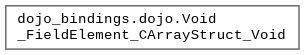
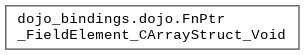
node "dojo_bindings.dojo.Void _FieldElement_CArrayStruct_Void": label "dojo_bindings.dojo.Void _FieldElement_CArrayStruct_Void" -> "dojo_bindings.dojo.FnPtr _FieldElement_CArrayStruct_Void"
